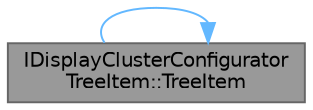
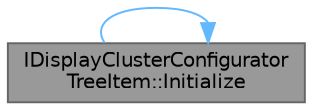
node "IDisplayClusterConfigurator TreeItem::TreeItem": label "IDisplayClusterConfigurator TreeItem::TreeItem" -> "IDisplayClusterConfigurator TreeItem::Initialize"
